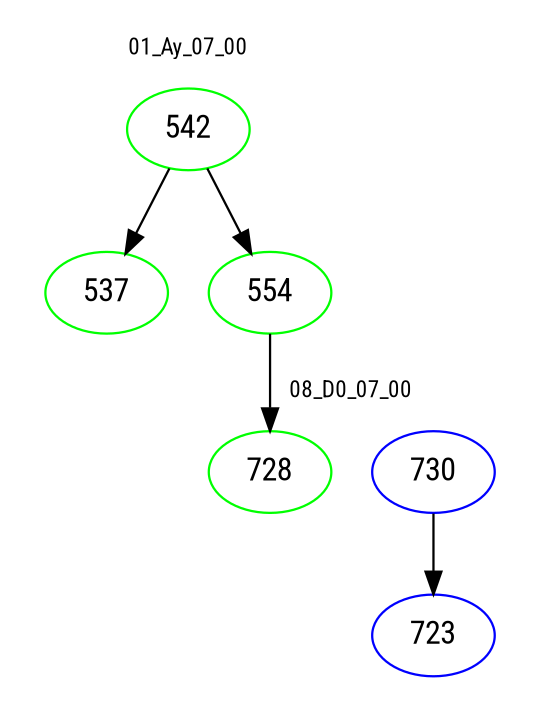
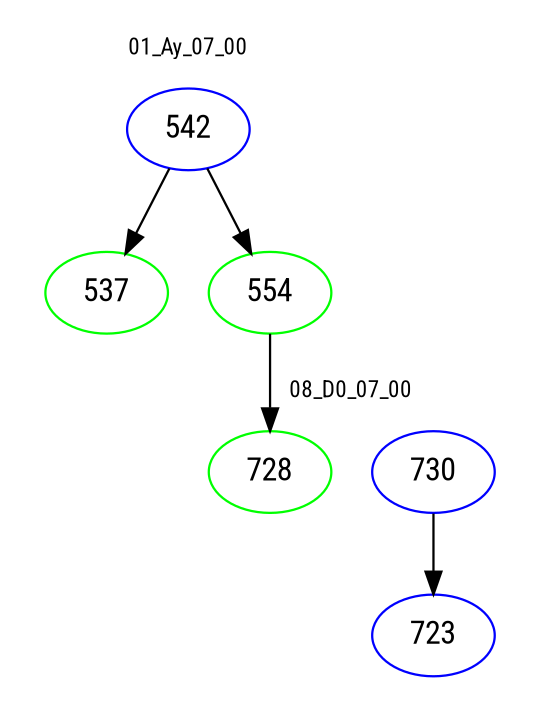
node "542": color green -> blue
